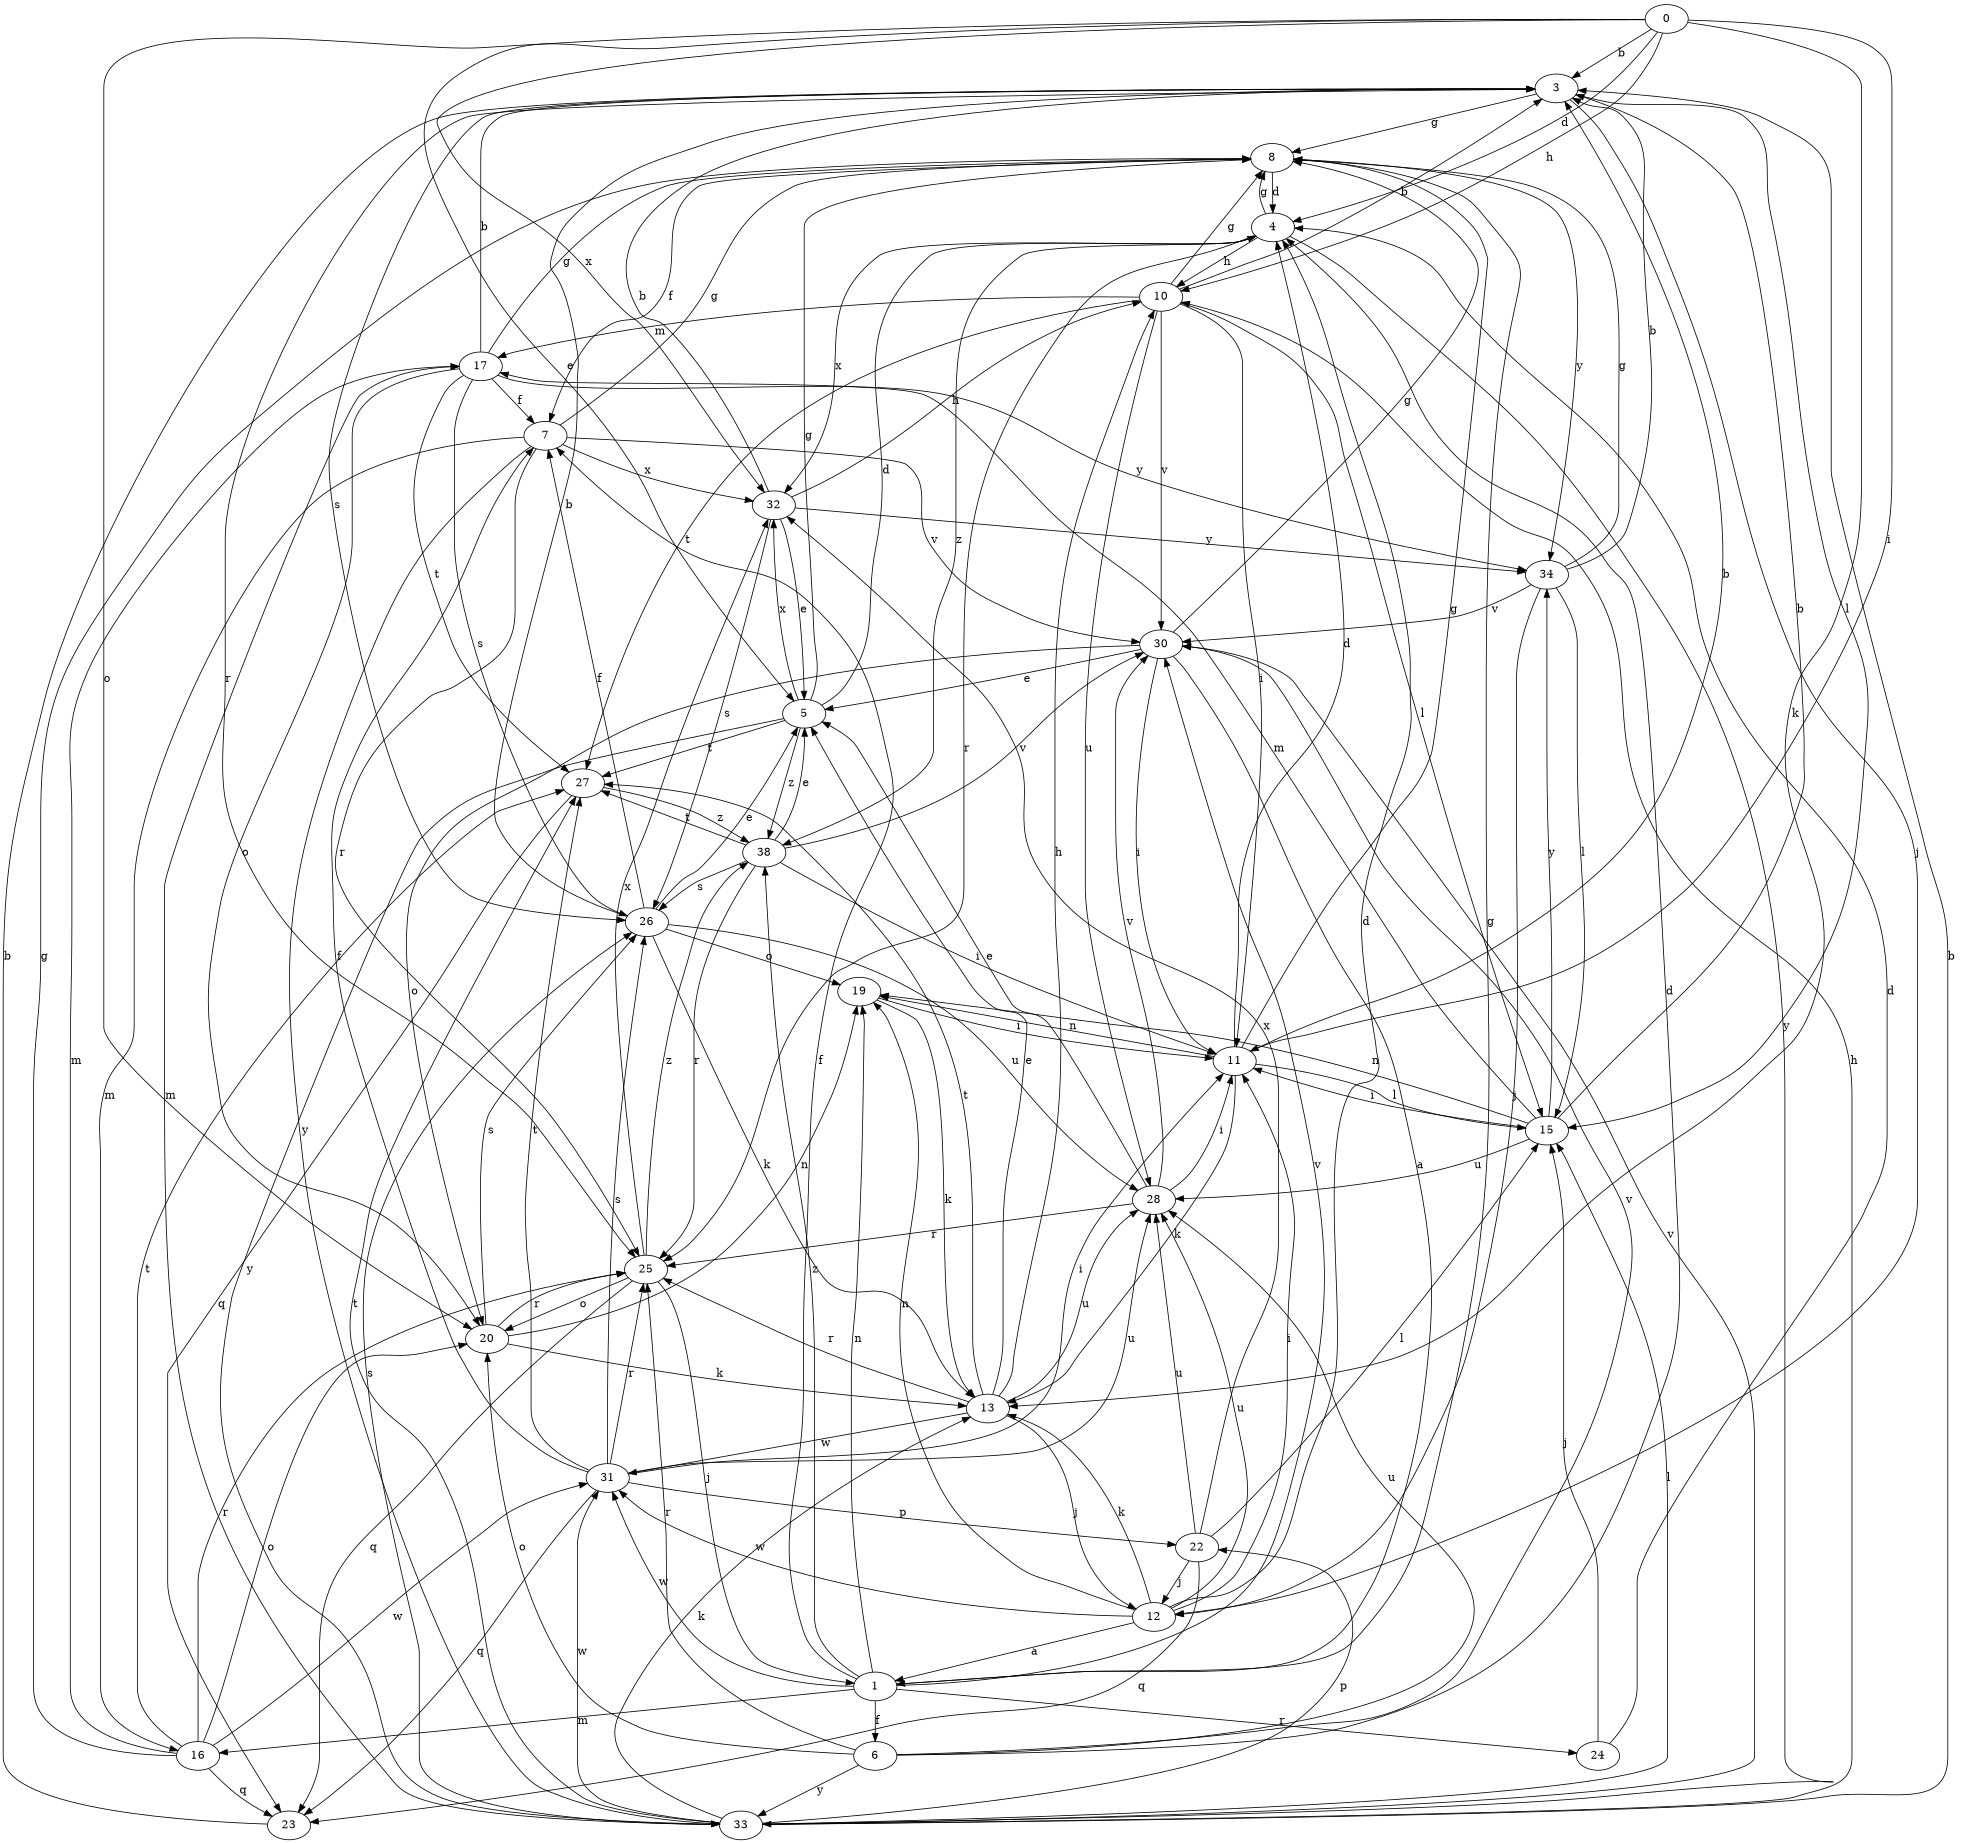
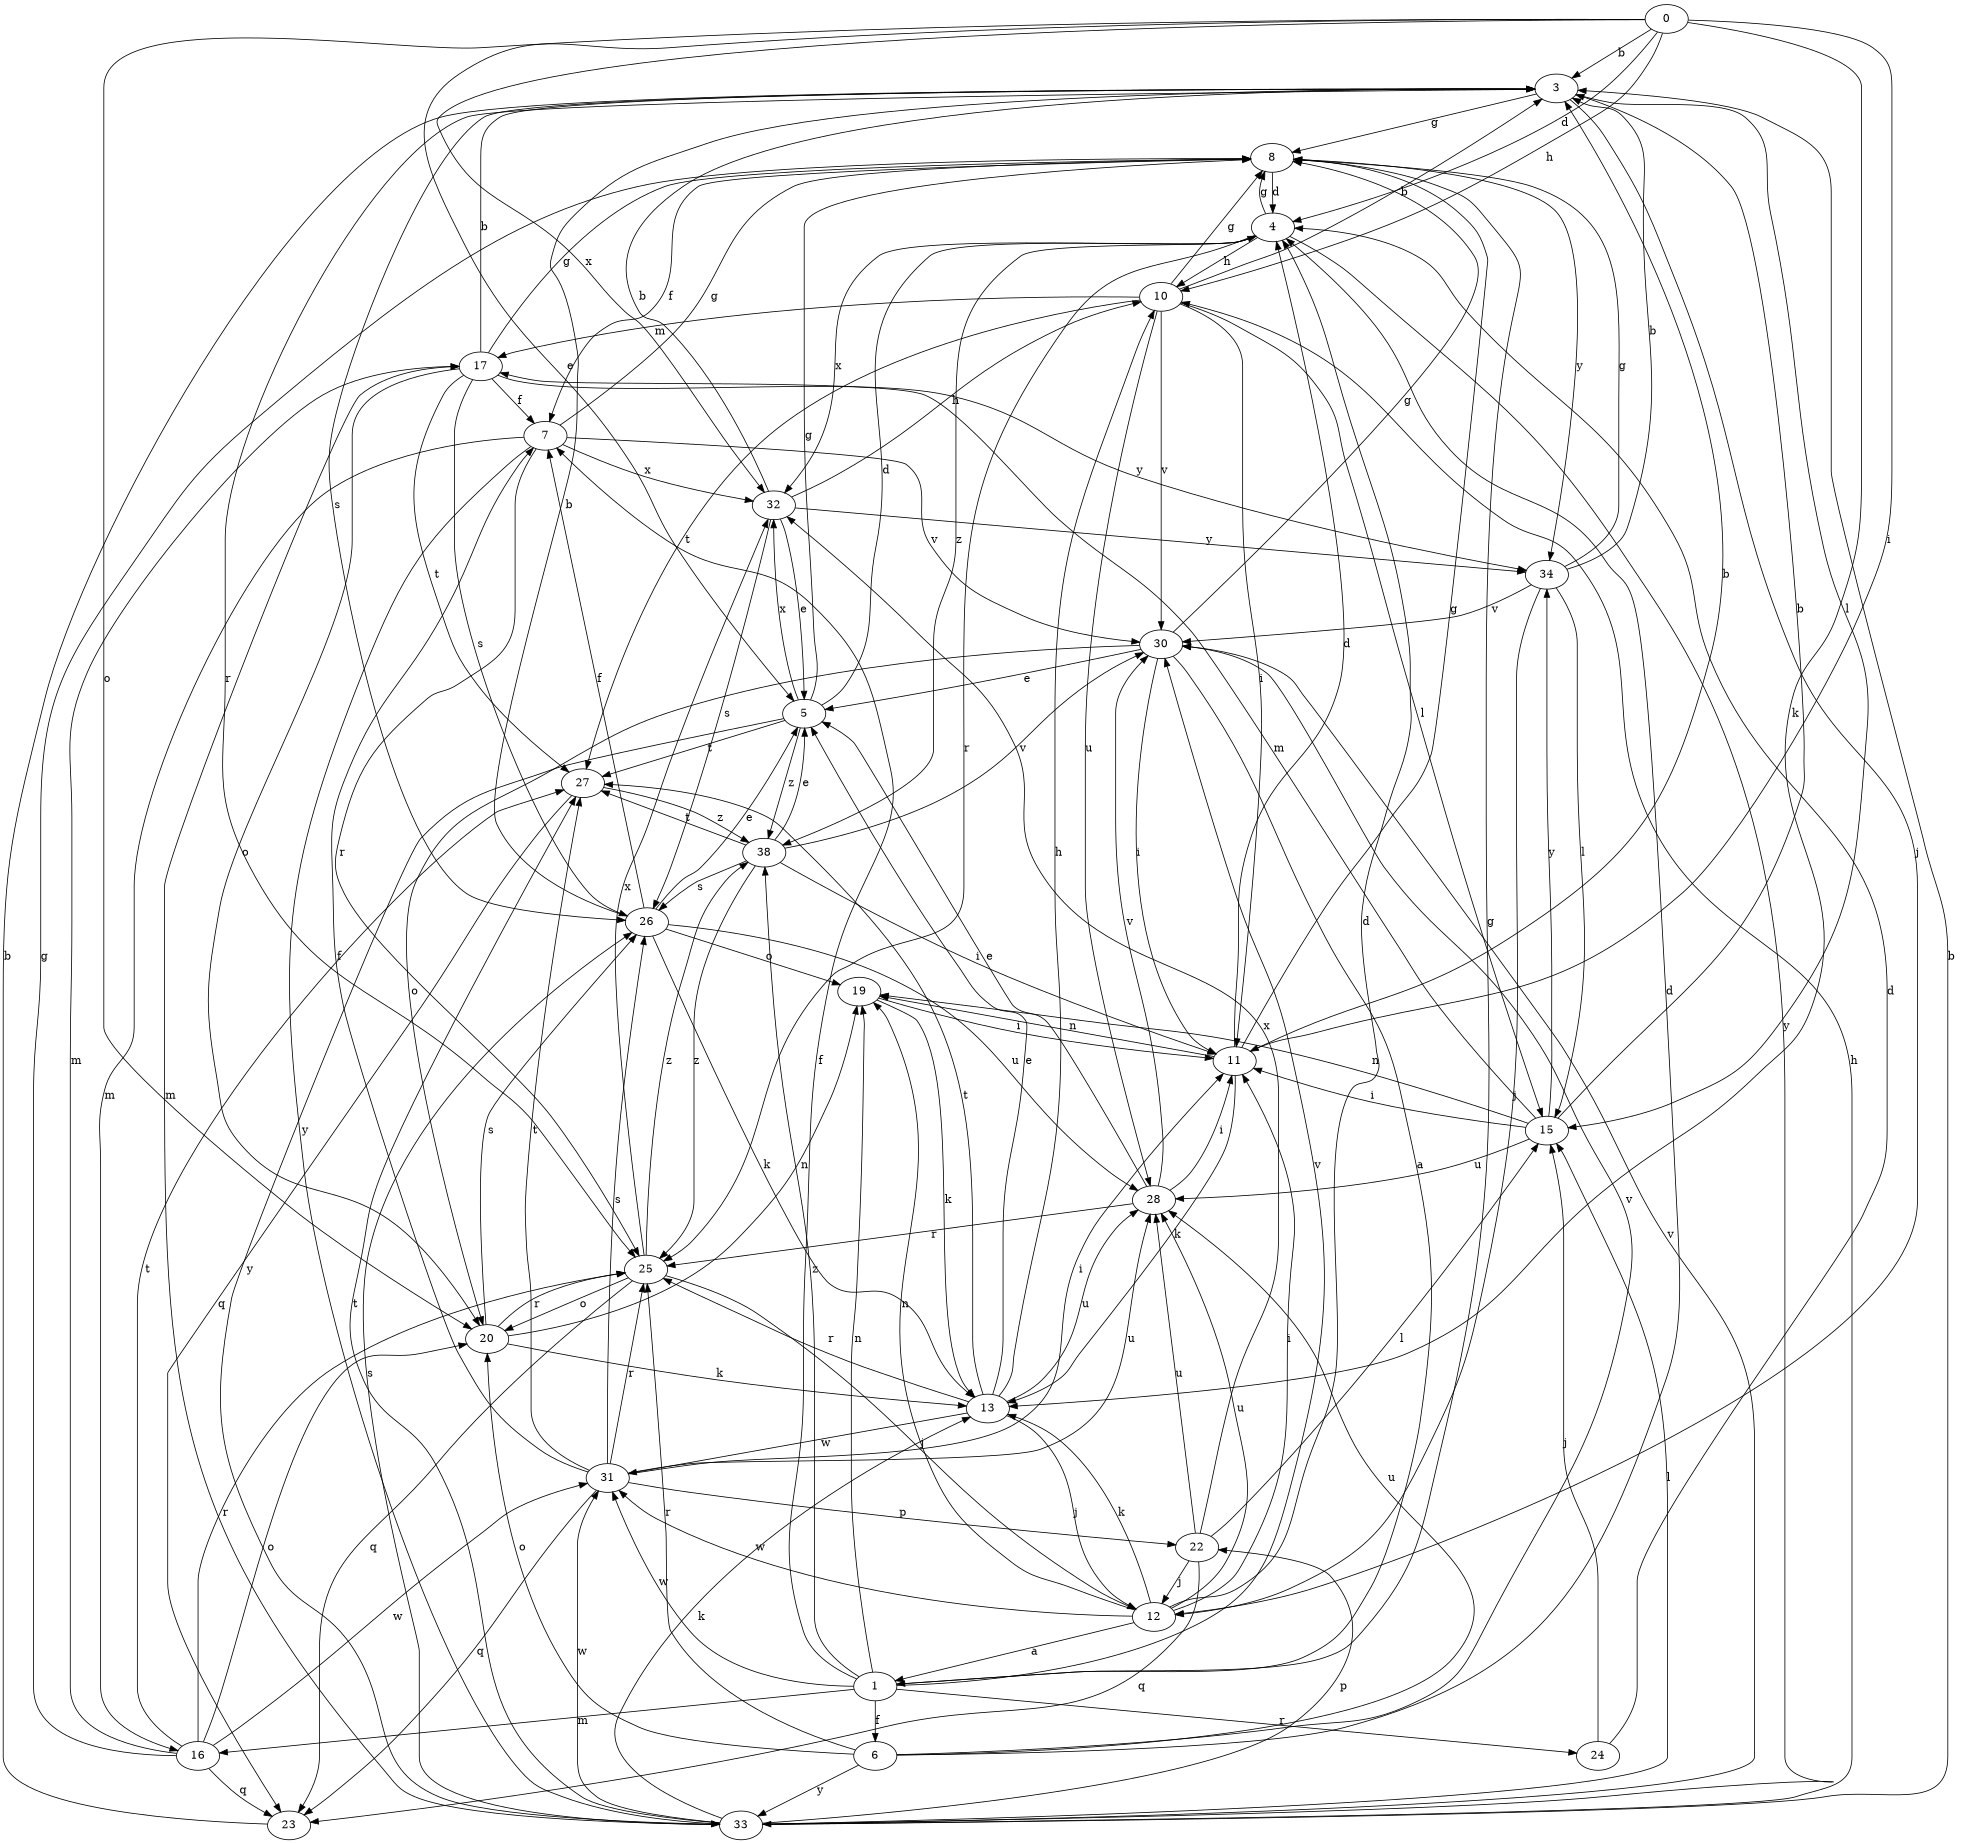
edge "38" -> "25": label "r" -> "z"
edge "11" -> "15": removed, label "l"
edge "25" -> "1": now "25" -> "12"
